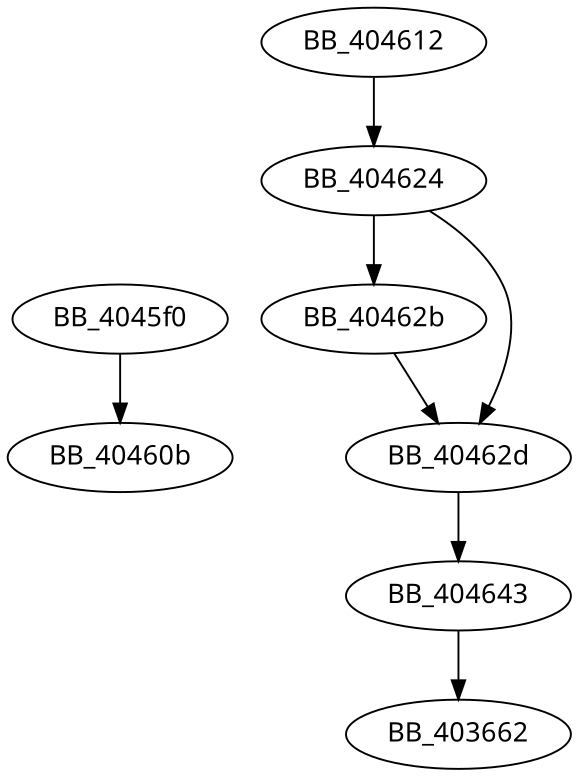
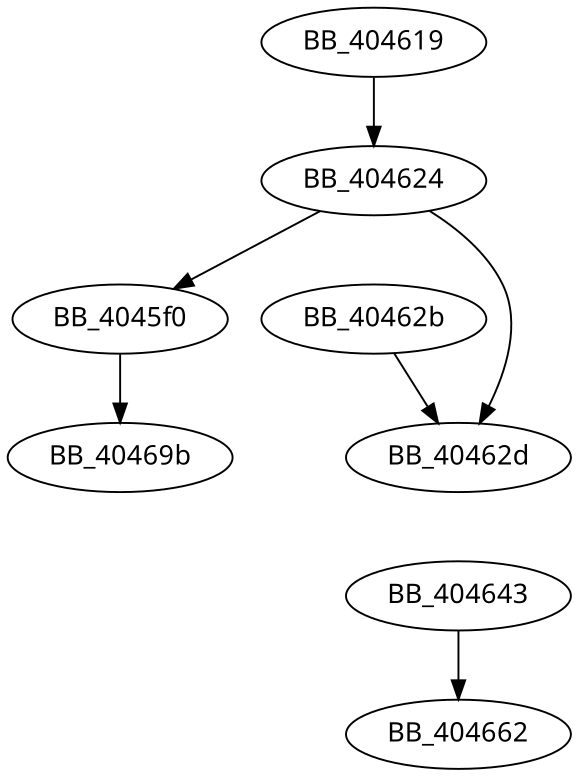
node "BB_404612": label "BB_404612" -> "BB_404619"
edge "BB_404624" -> "BB_40462b": now "BB_404624" -> "BB_4045f0"
node "BB_40460b": label "BB_40460b" -> "BB_40469b"
edge "BB_40462d" -> "BB_404643": removed
node "BB_403662": label "BB_403662" -> "BB_404662"
